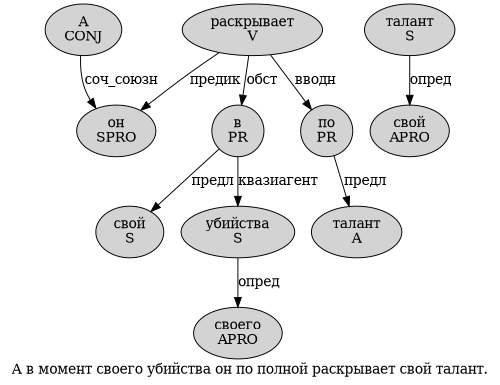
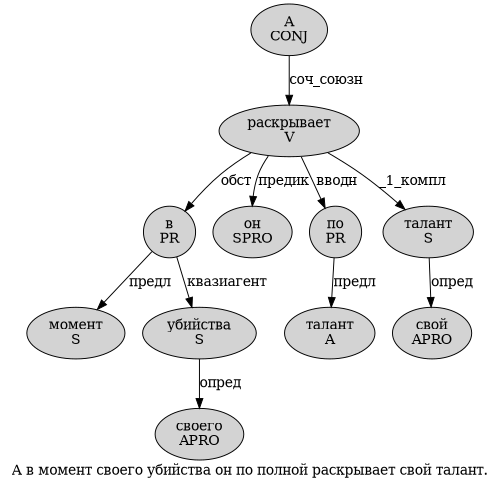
edge "А CONJ" -> "он SPRO": now "А CONJ" -> "раскрывает V"
edge "раскрывает V" -> "талант S": added, label "_1_компл"
node "свой S": label "свой S" -> "момент S"
